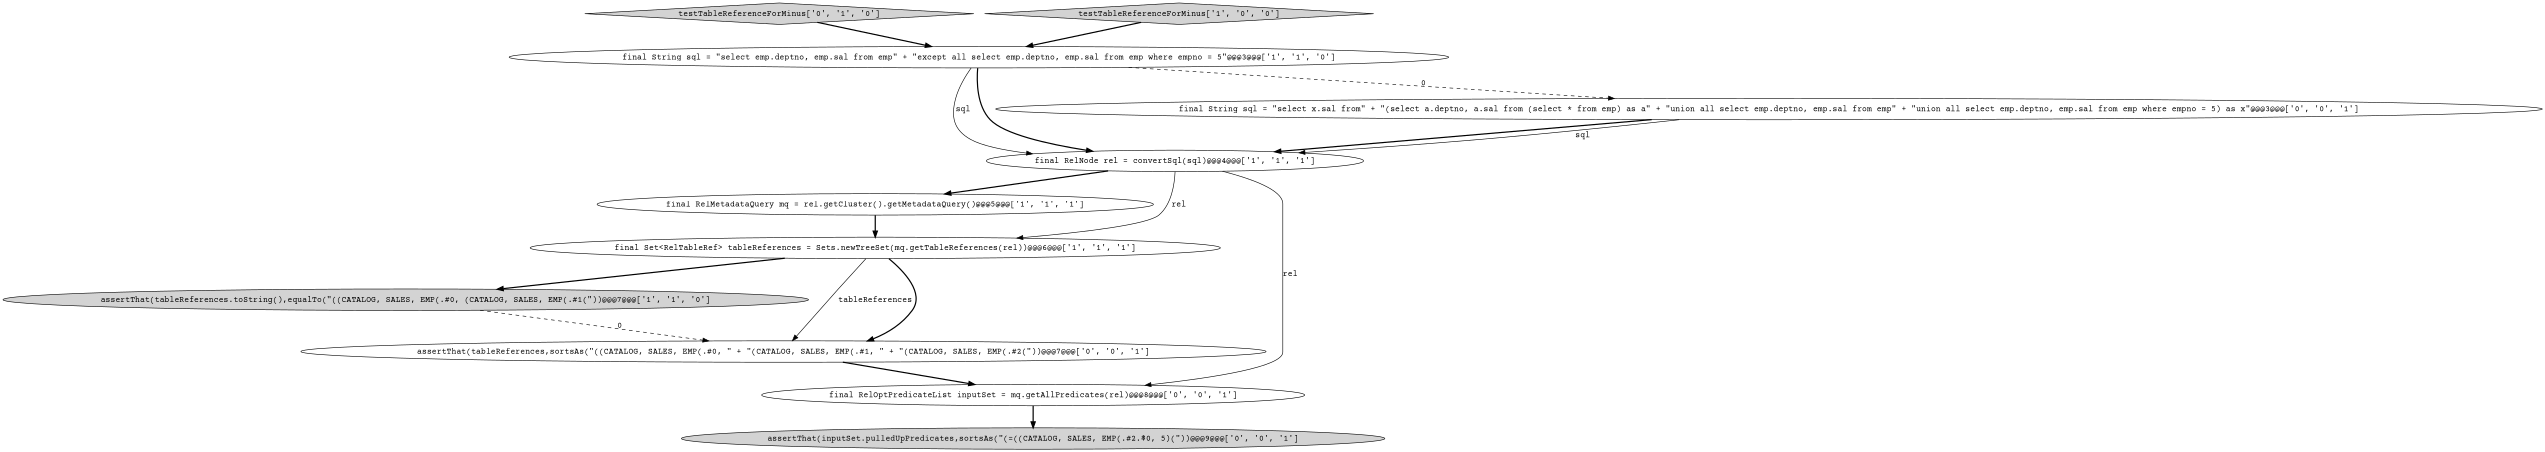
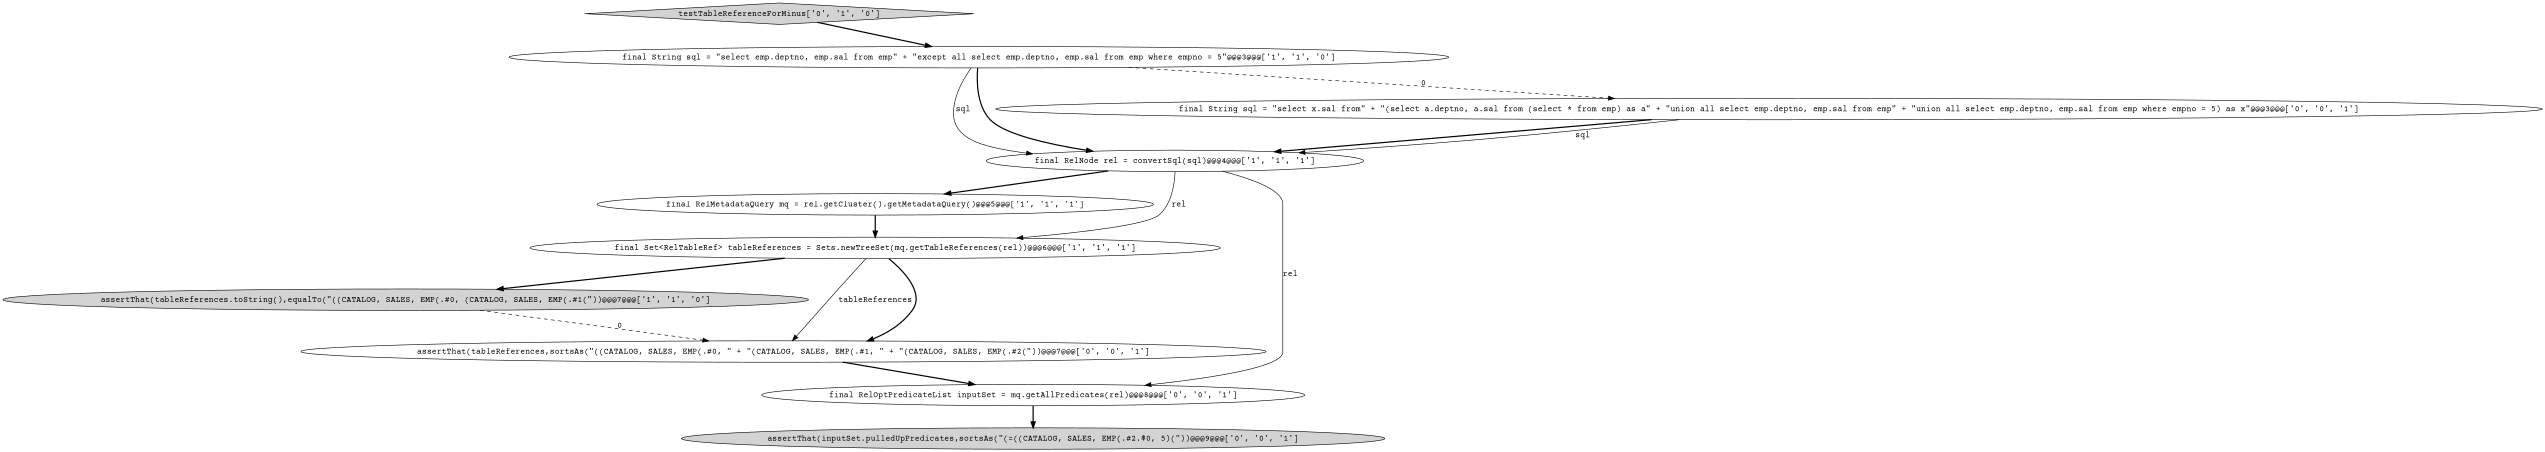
node "testTableReferenceForMinus['1', '0', '0']": removed
